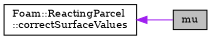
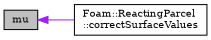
edge "mu" -> "Foam::ReactingParcel ::correctSurfaceValues": reversed
